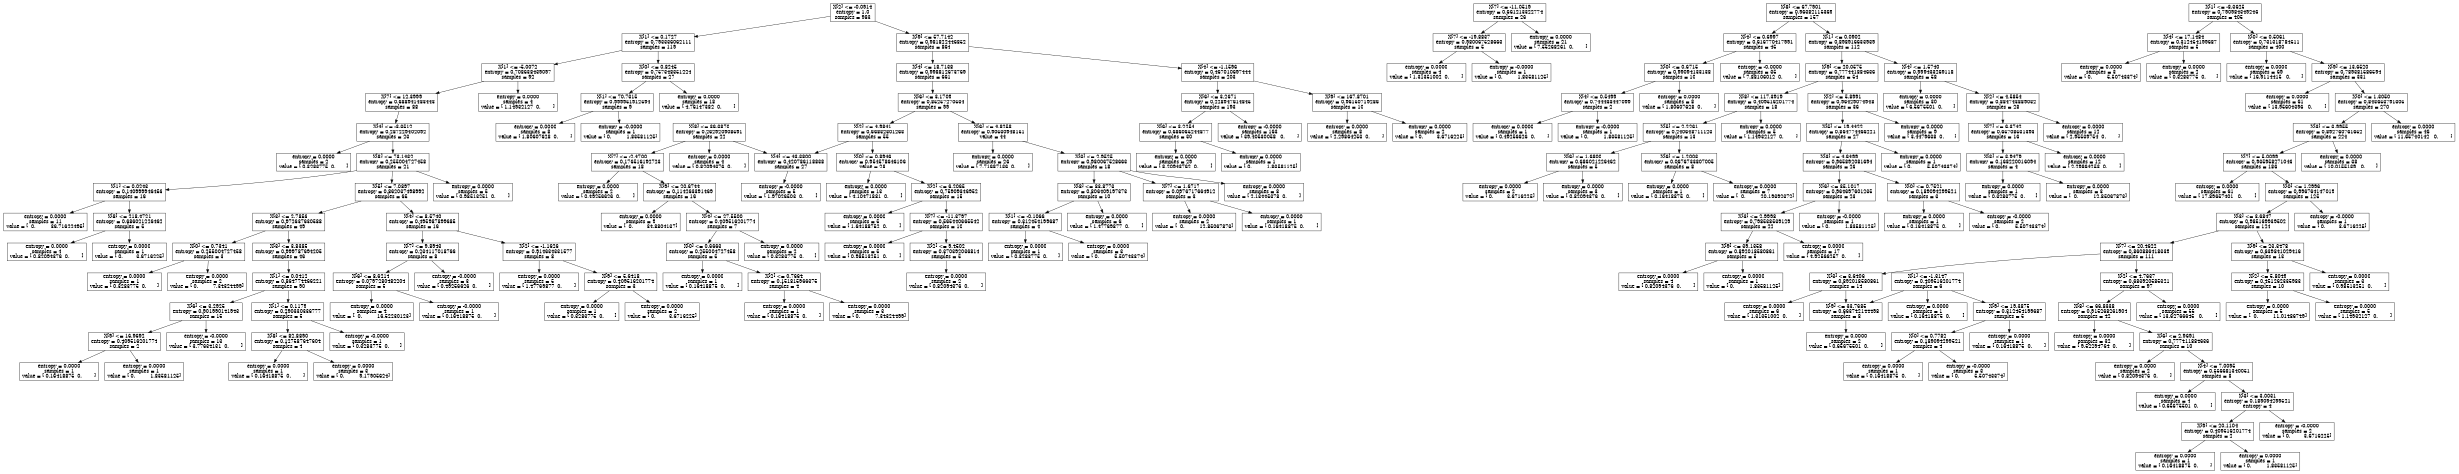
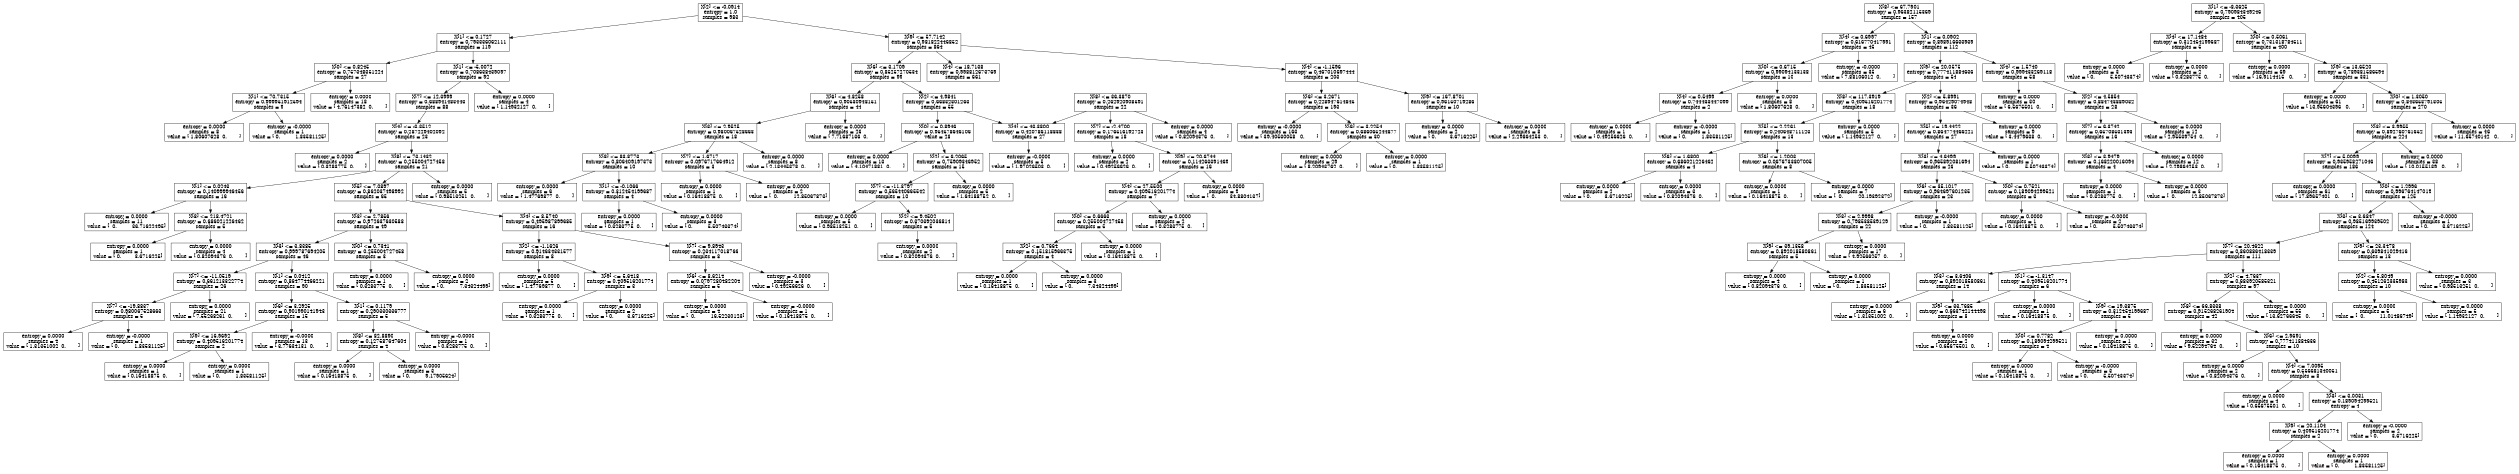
node "X[9] <= 20.0575 entropy = 0.777441884636 samples = 54": label "X[9] <= 20.0575 entropy = 0.777441884636 samples = 54" -> "X[9] <= 20.0575 entropy = 0.777411884636 samples = 54"
edge "X[4] <= 18.7138 entropy = 0.998812673769 samples = 661" -> "X[6] <= 3.1709 entropy = 0.85257270534 samples = 99": now "X[9] <= 57.7142 entropy = 0.981822446852 samples = 864" -> "X[6] <= 3.1709 entropy = 0.85257270534 samples = 99"
node "X[6] <= 4.8258 entropy = 0.90530948151 value = 44": label "X[6] <= 4.8258 entropy = 0.90530948151 value = 44" -> "X[6] <= 4.8258 entropy = 0.90530948151 samples = 44"
node "X[6] <= 1.6800 entropy = 0.686021226462 samples = 5": label "X[6] <= 1.6800 entropy = 0.686021226462 samples = 5" -> "X[6] <= 1.6800 entropy = 0.686021226462 samples = 4"
edge "X[3] <= 3.8385 entropy = 0.999787694205 samples = 46" -> "X[7] <= -11.0519 entropy = 0.661213322774 samples = 26": added
